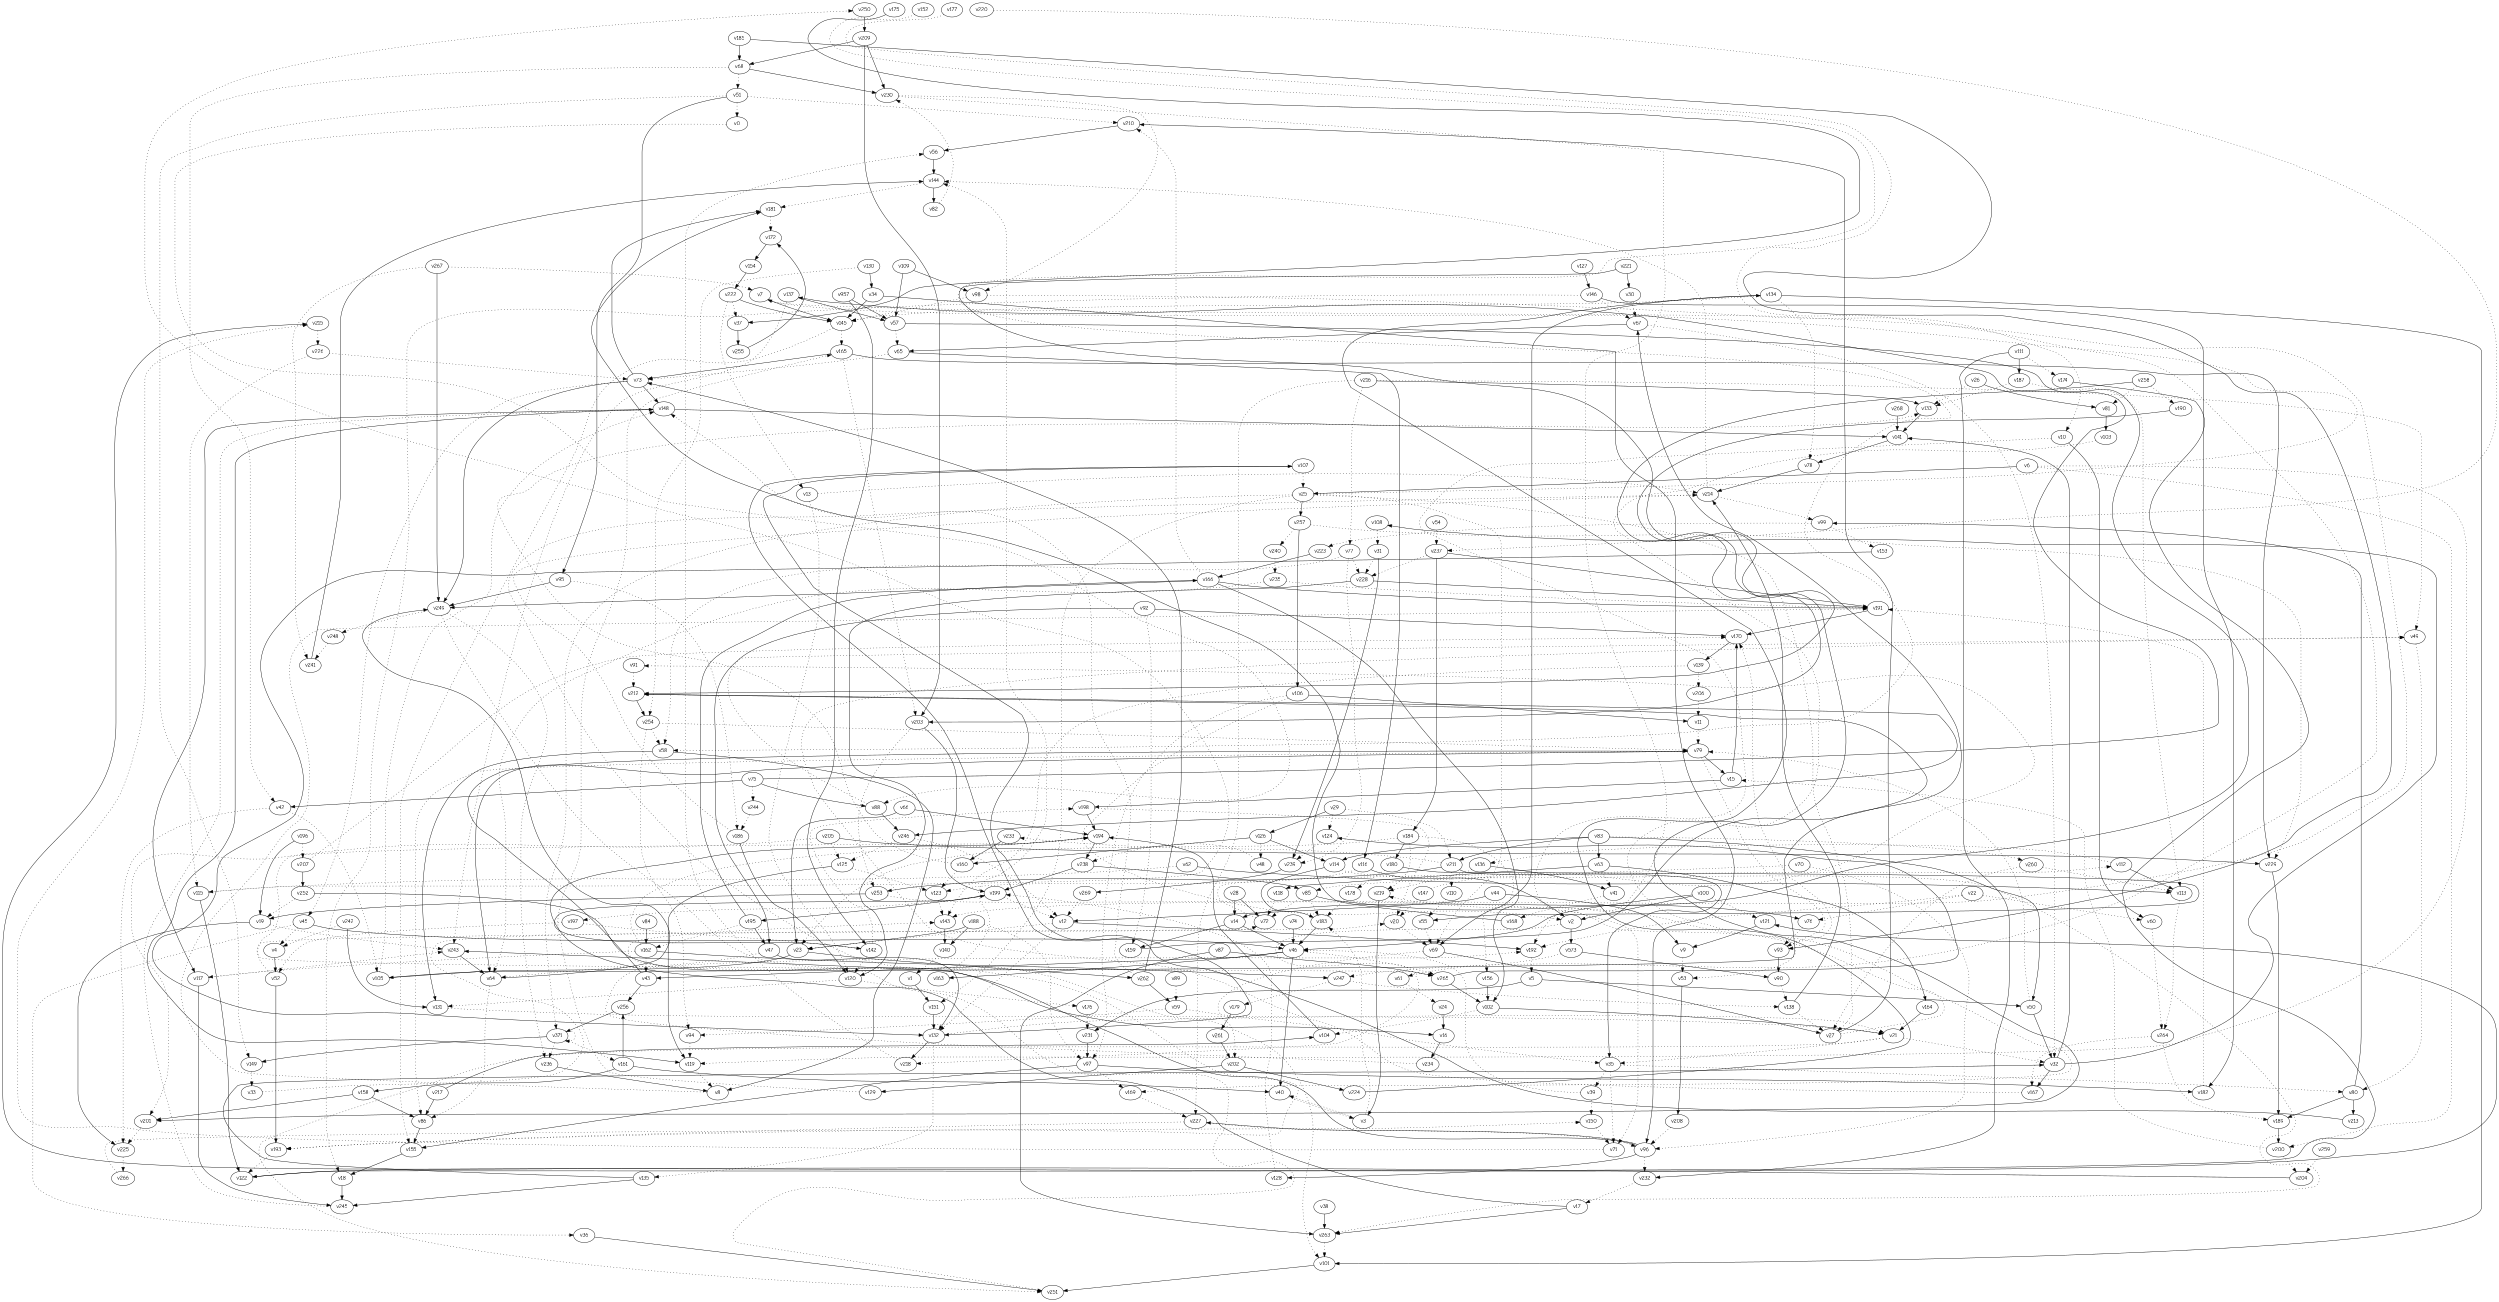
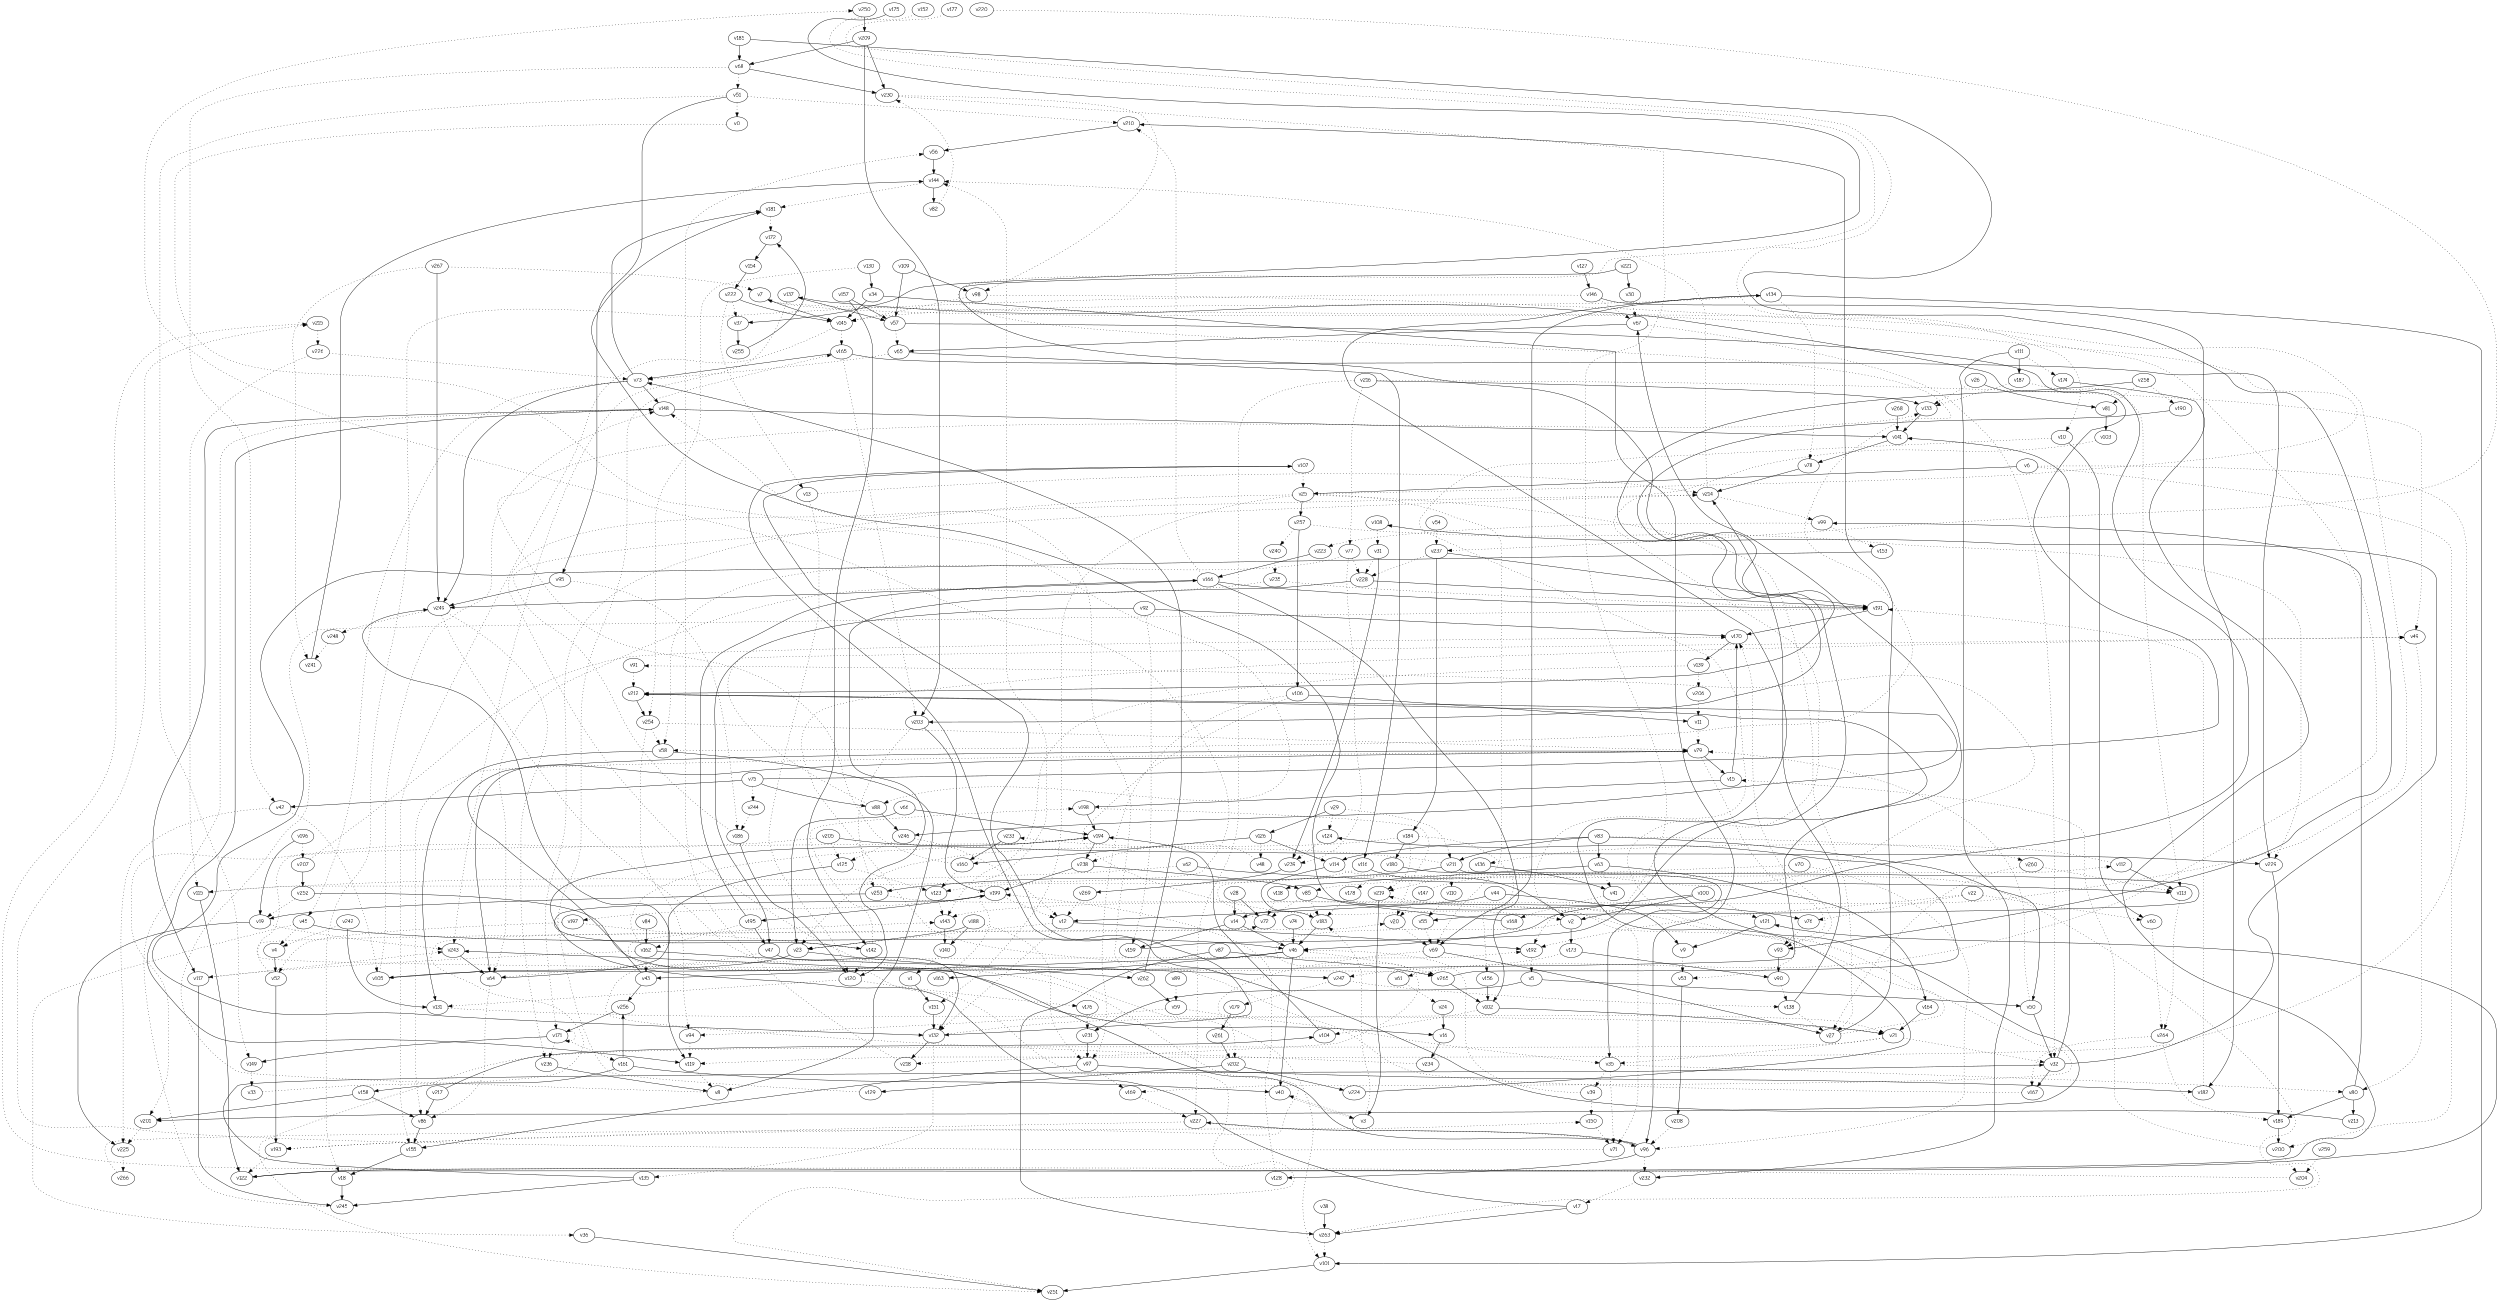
node "v957": label "v957" -> "v157"
node "v573": label "v573" -> "v173"
node "v371": label "v371" -> "v171"
edge "v204" -> "v215": style solid -> dotted
